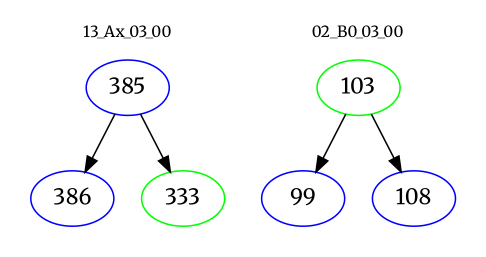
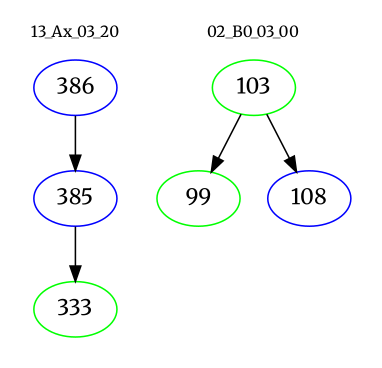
cluster "13_Ax_03_00": label "13_Ax_03_00" -> "13_Ax_03_20"
edge "385" -> "386": reversed
node "99": color blue -> green
